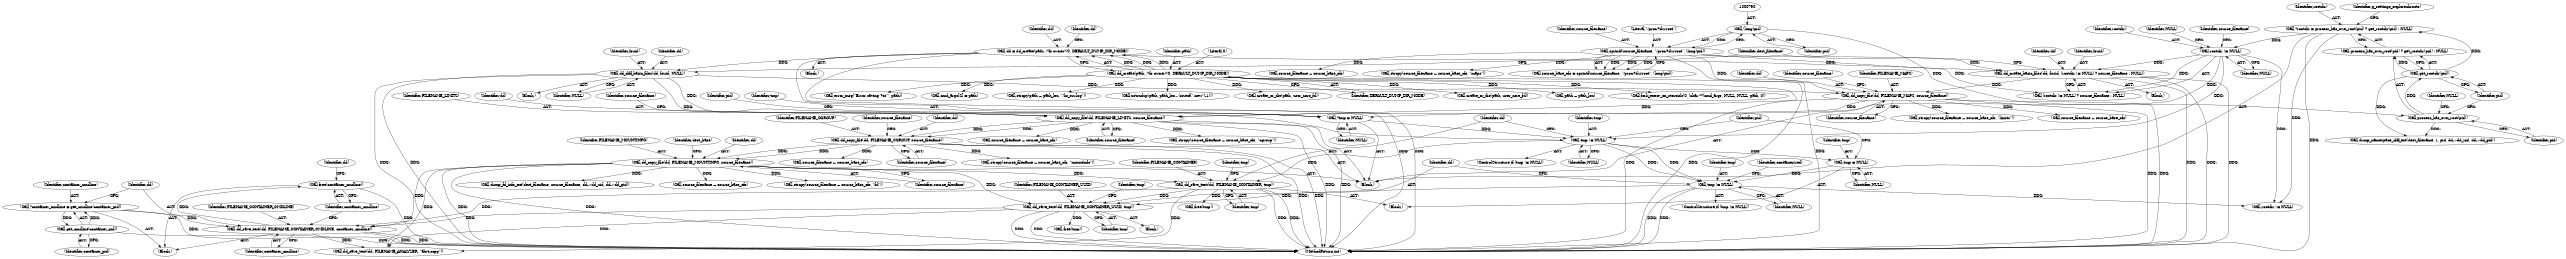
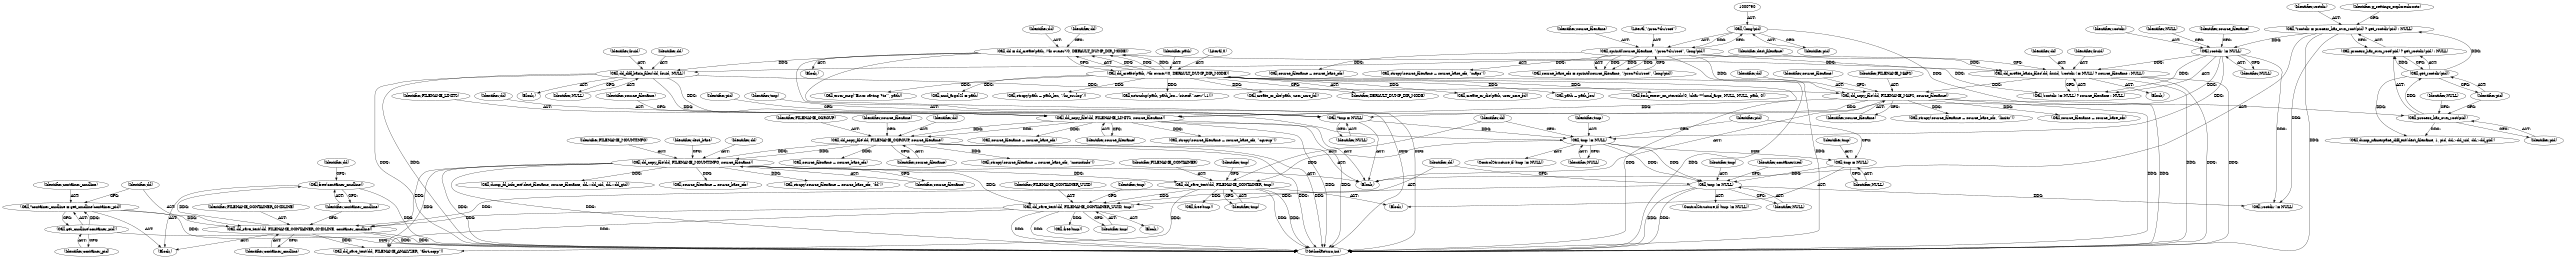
edge "(Identifier,dest_filename)" -> "(Call,dd_diff_basic_files(dd, fsuid, NULL))": label "CFG: " -> "AST: "
edge "(Call,*container_cmdline = get_cmdline(container_pid))" -> "(Call,get_cmdline(container_pid))": label "DDG: " -> "CFG: "
